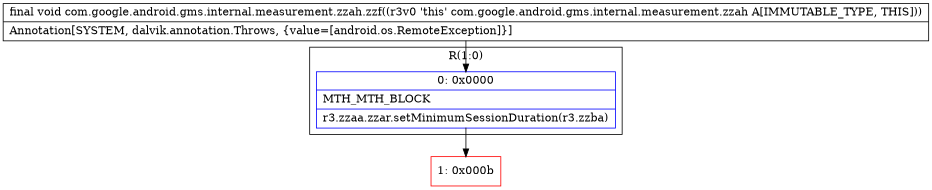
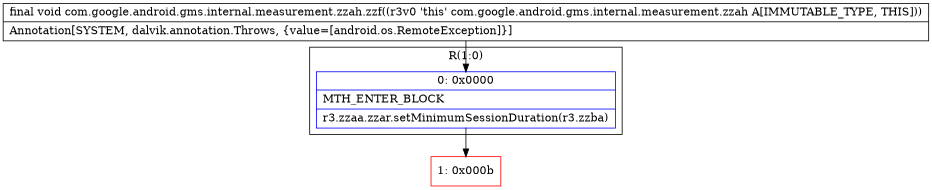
node "0: 0x0000": text "MTH_MTH_BLOCK" -> "MTH_ENTER_BLOCK"
